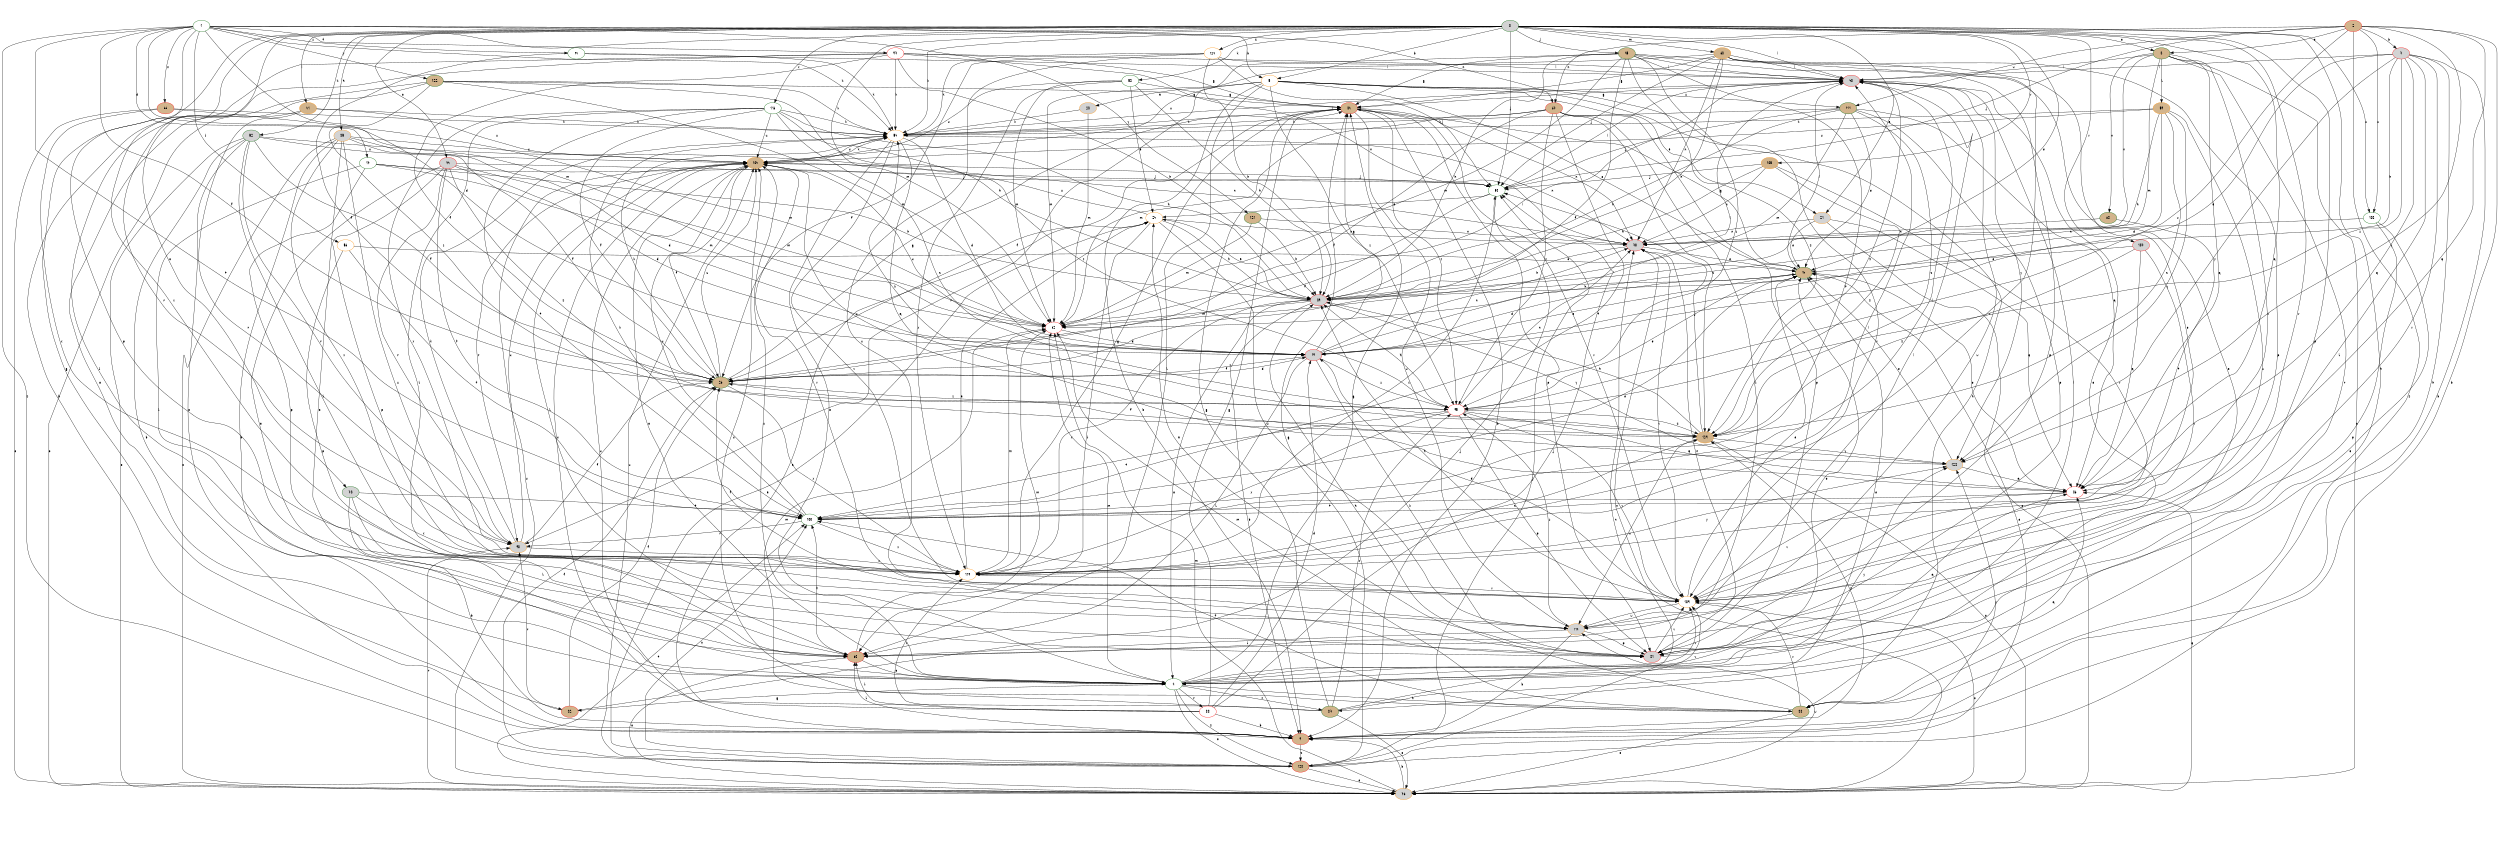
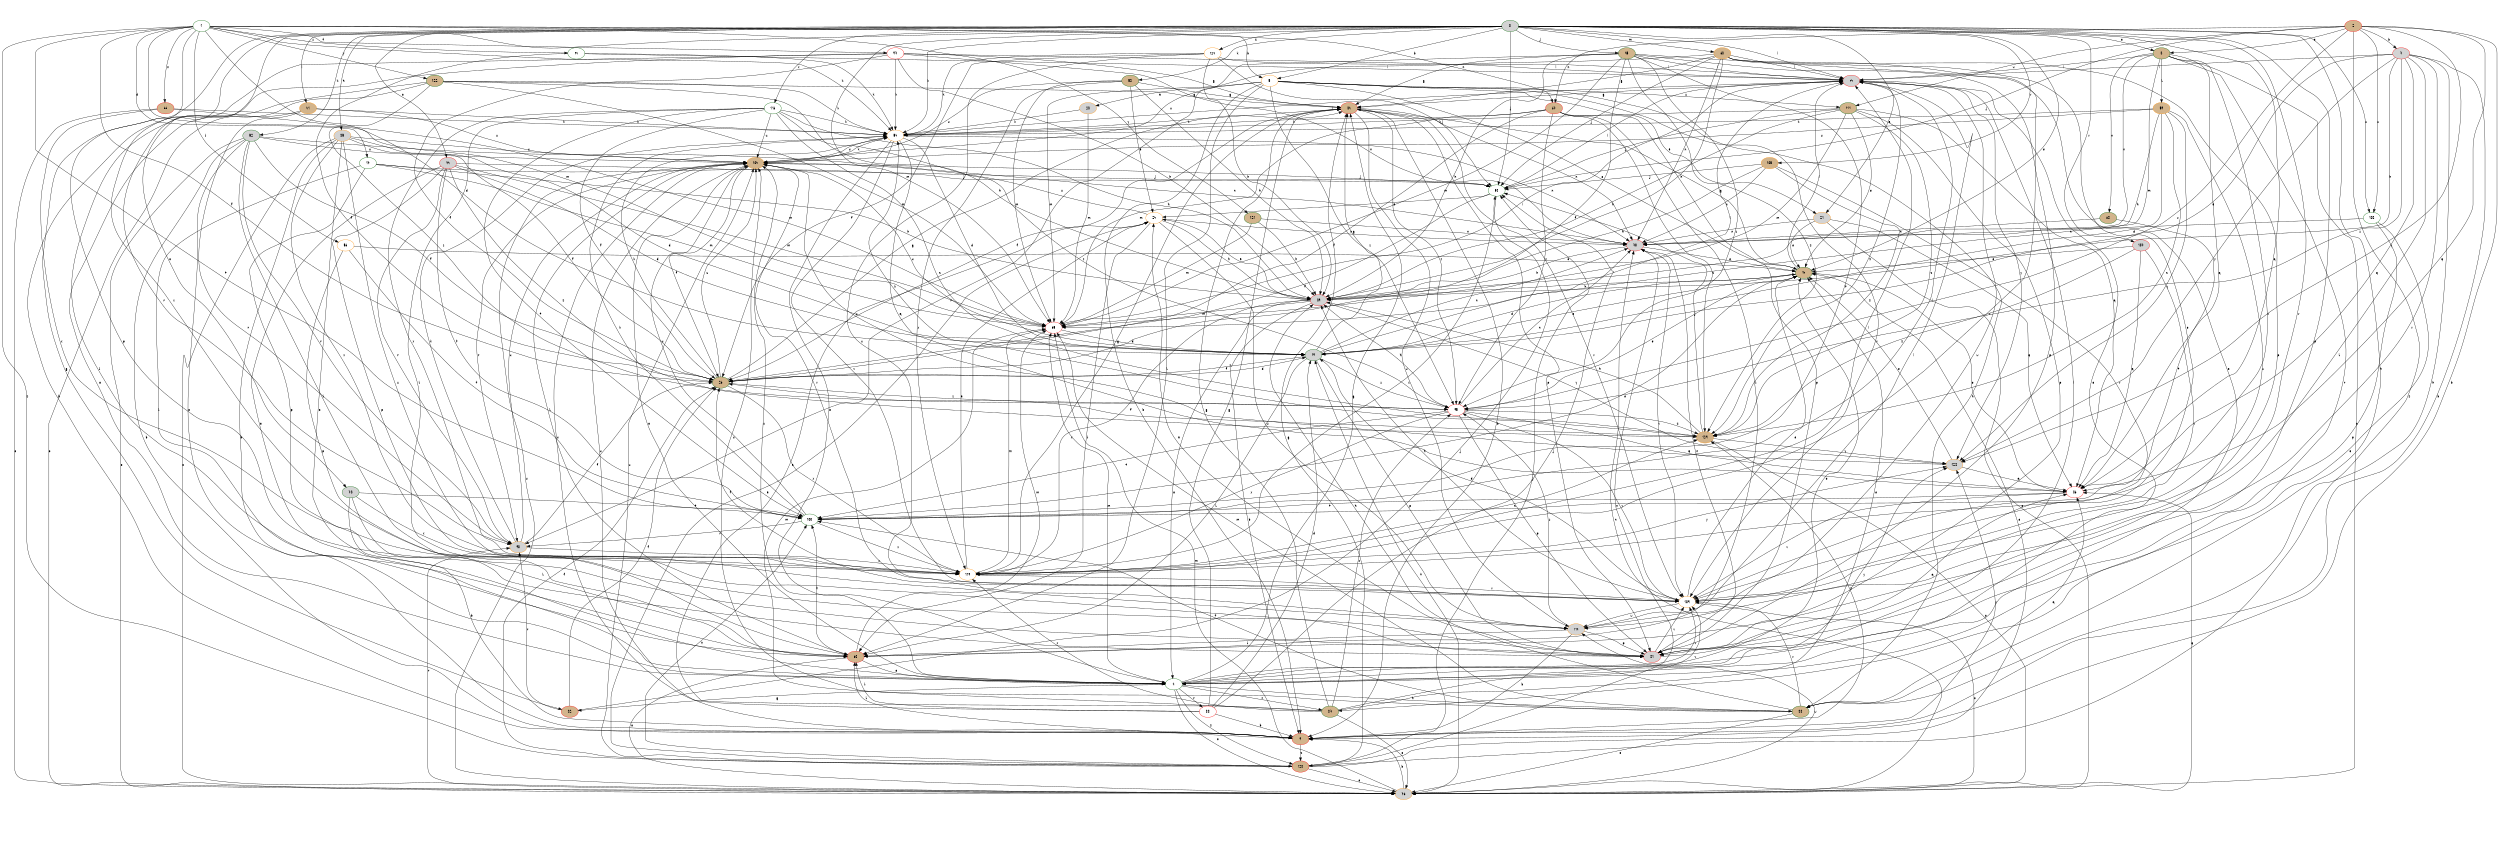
node "53": fillcolor white -> tan
node "40": label "40" -> "44"
node "62": label "62" -> "65"
node "19": color red -> darkgreen
edge "67" -> "100": removed, label "t"
edge "19" -> "81": label "k" -> "p"
edge "129" -> "114": removed, label "w"
edge "88" -> "119": now "87" -> "119"
edge "76" -> "100": now "76" -> "19"
